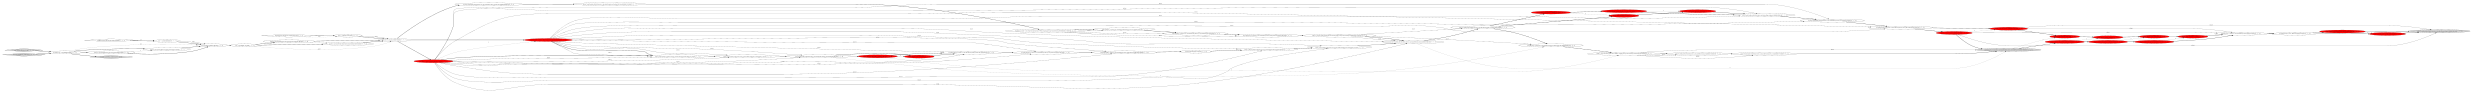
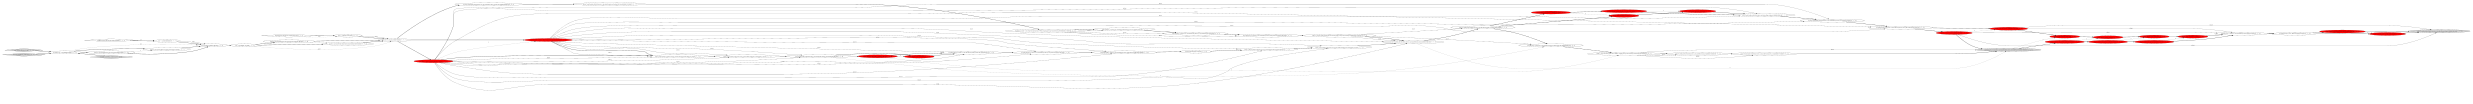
edge "boolean pass = false@@@3@@@['1', '1', '1']" -> "testCalculateMean_Collection['0', '1', '0']": reversed
